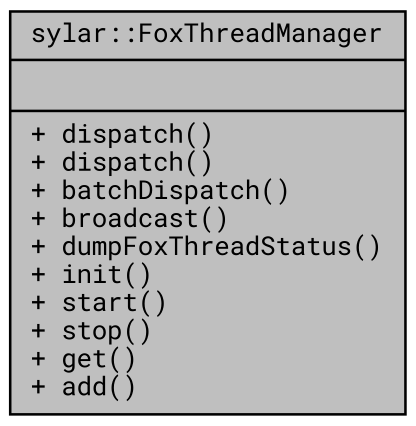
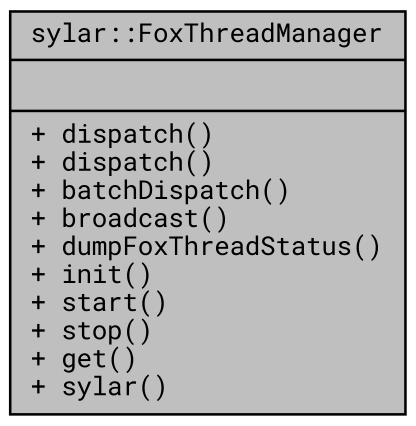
node "sylar::FoxThreadManager": text "+ add()" -> "+ sylar()"
